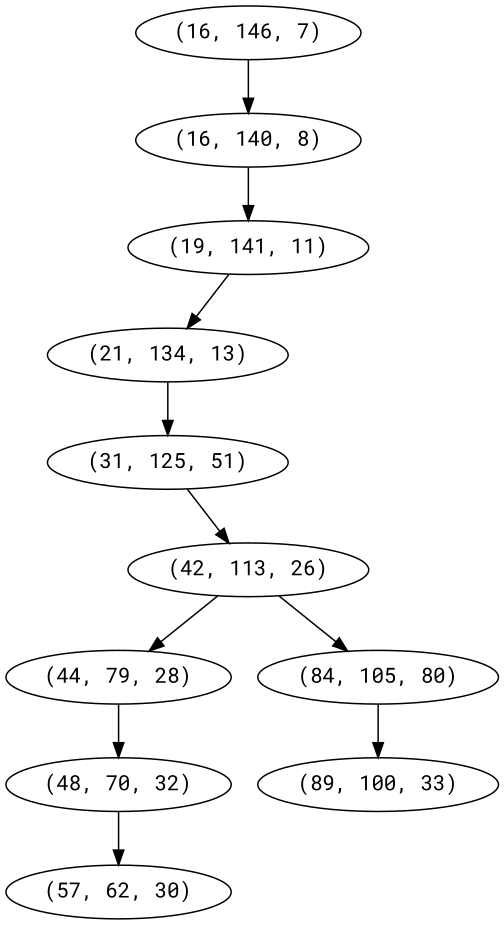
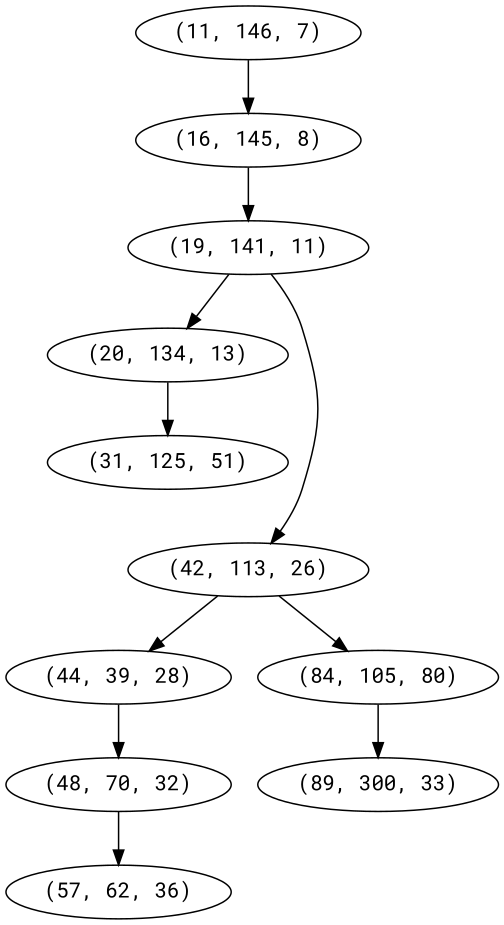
node "(16, 146, 7)": label "(16, 146, 7)" -> "(11, 146, 7)"
node "(16, 140, 8)": label "(16, 140, 8)" -> "(16, 145, 8)"
node "(21, 134, 13)": label "(21, 134, 13)" -> "(20, 134, 13)"
edge "(31, 125, 51)" -> "(42, 113, 26)": now "(19, 141, 11)" -> "(42, 113, 26)"
node "(44, 79, 28)": label "(44, 79, 28)" -> "(44, 39, 28)"
node "(89, 100, 33)": label "(89, 100, 33)" -> "(89, 300, 33)"
node "(57, 62, 30)": label "(57, 62, 30)" -> "(57, 62, 36)"
